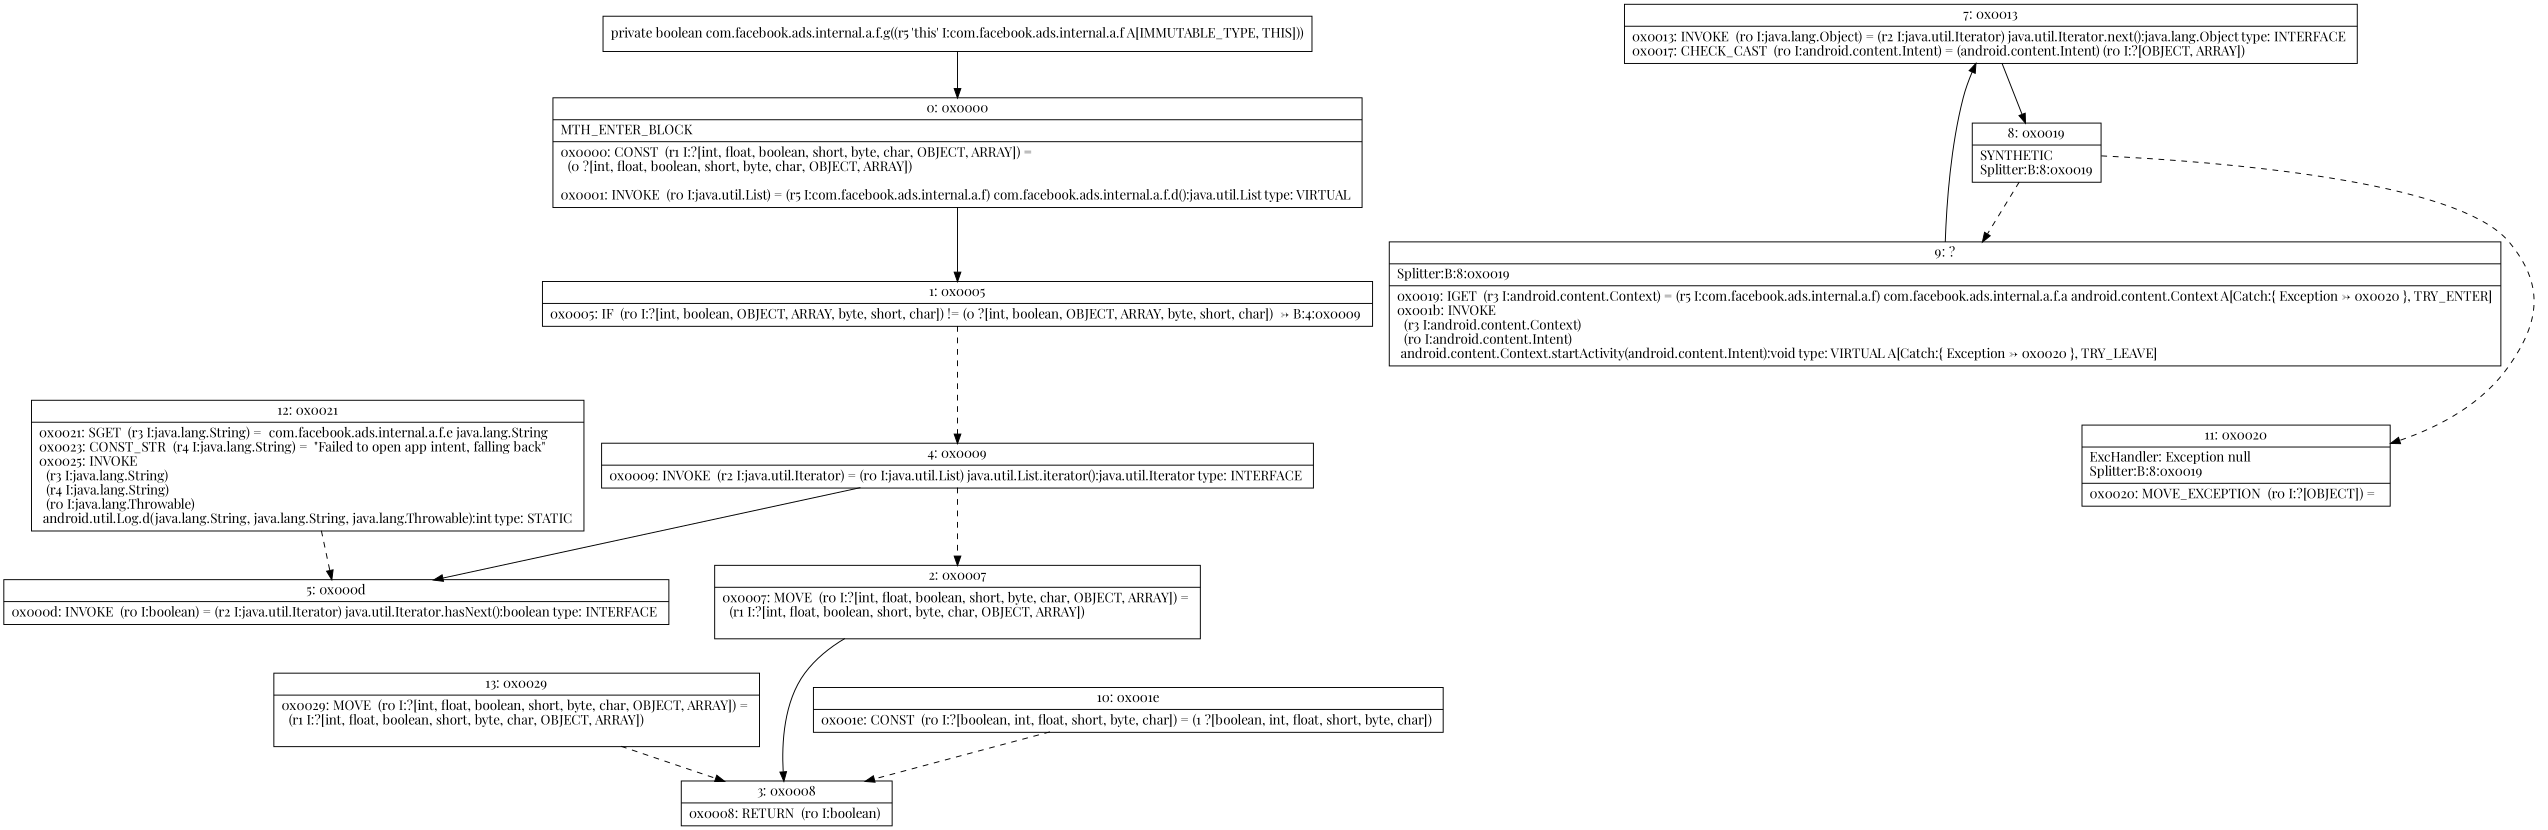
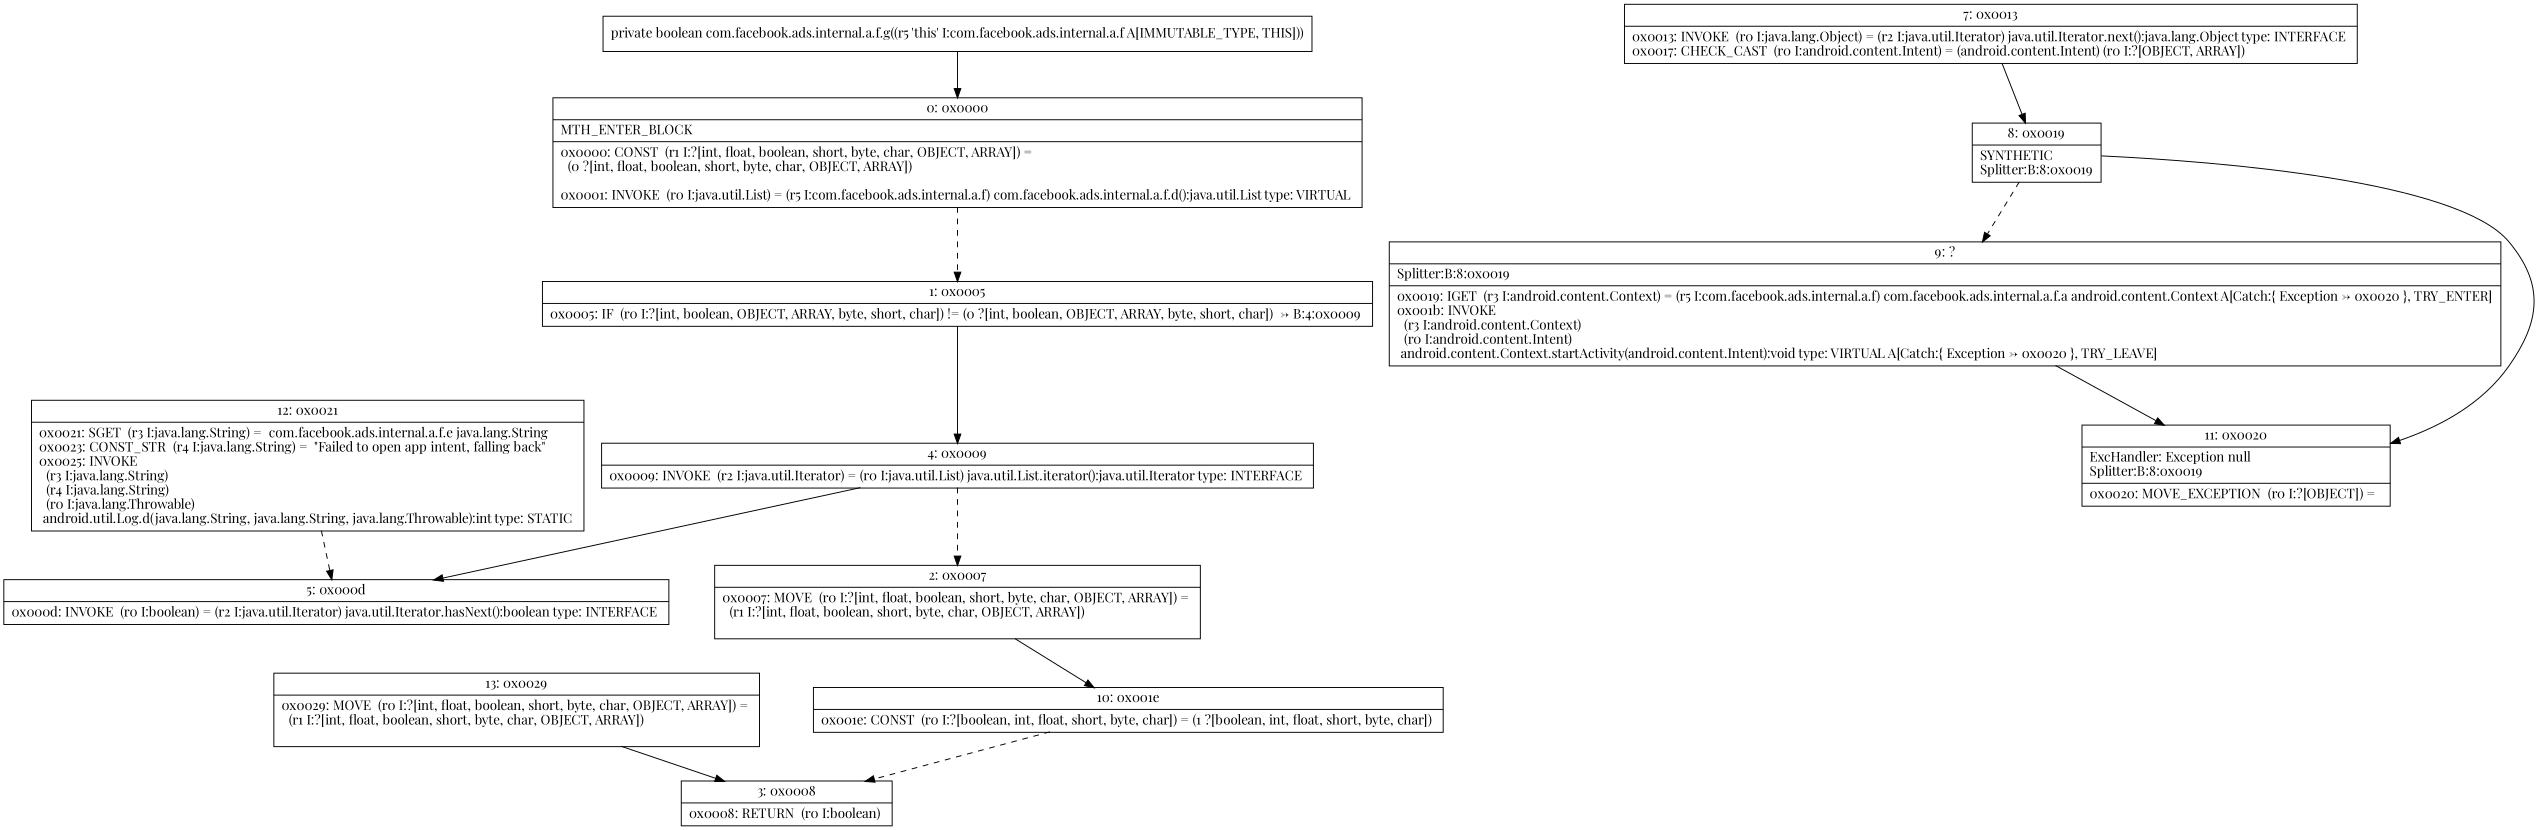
edge "9: ?" -> "7: 0x0013": now "9: ?" -> "11: 0x0020"
edge "8: 0x0019" -> "11: 0x0020": style dashed -> solid
edge "0: 0x0000" -> "1: 0x0005": style solid -> dashed
edge "1: 0x0005" -> "4: 0x0009": style dashed -> solid
edge "2: 0x0007" -> "3: 0x0008": now "2: 0x0007" -> "10: 0x001e"
edge "13: 0x0029" -> "3: 0x0008": style dashed -> solid
